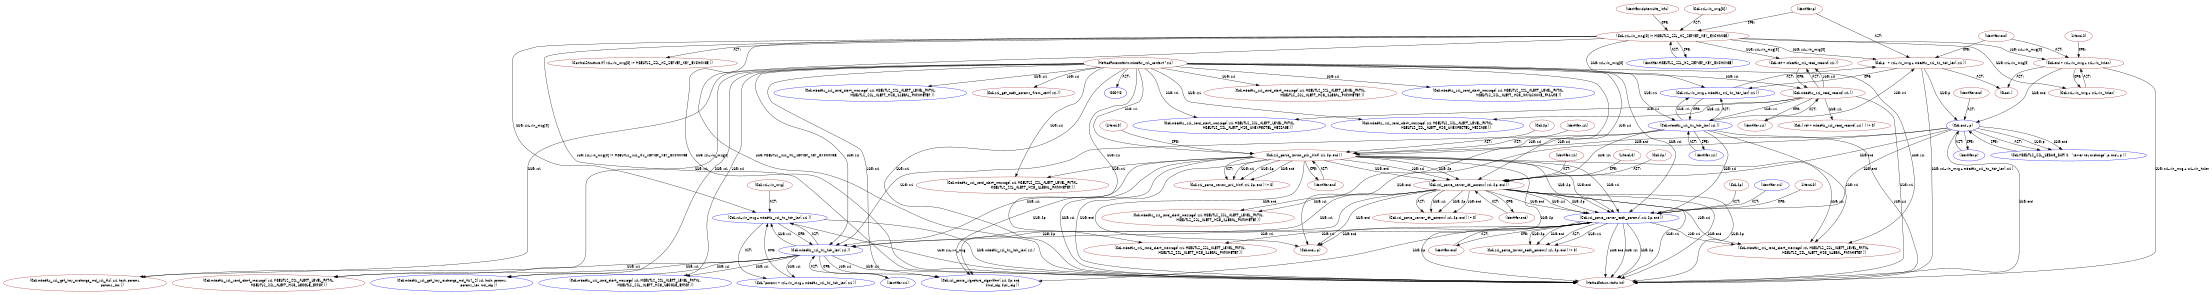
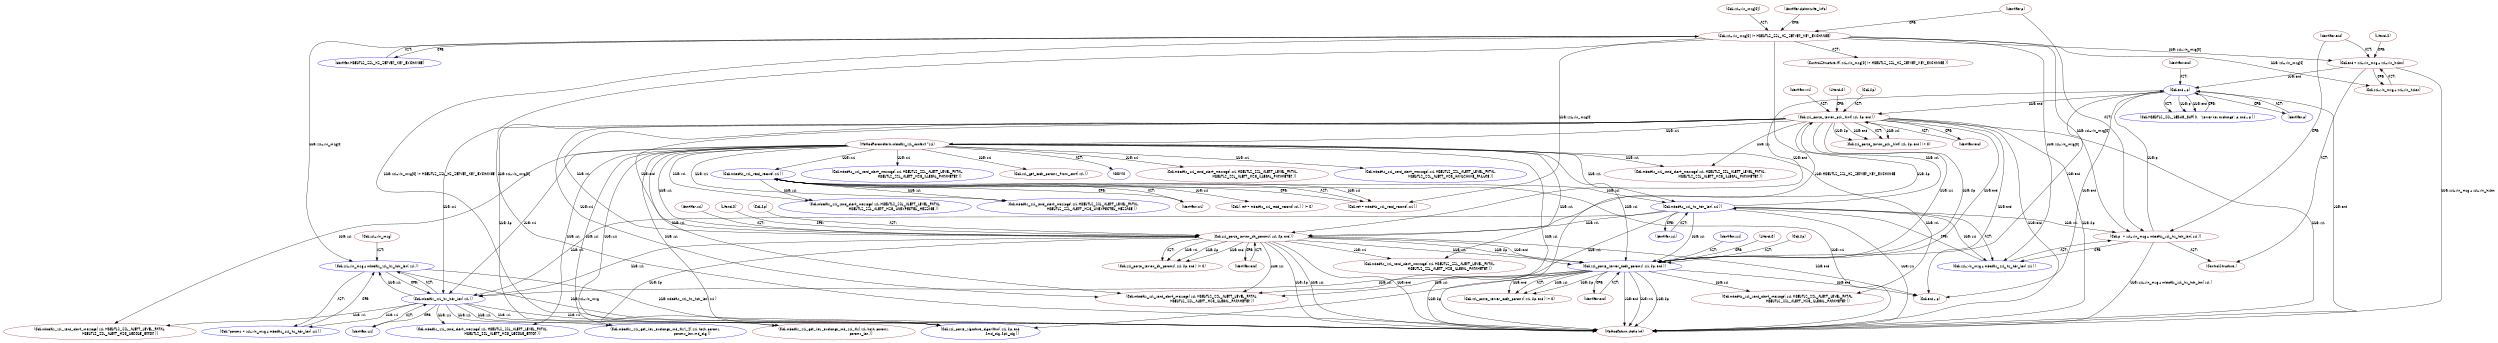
node "(Call,mbedtls_ssl_read_record( ssl ))": color brown -> blue
node "(Block,)": label "(Block,)" -> "(ControlStructure,)"
edge "(MethodParameterIn,mbedtls_ssl_context *ssl)" -> "(Call,ssl_parse_server_psk_hint( ssl, &p, end ))": reversed
